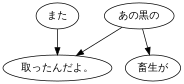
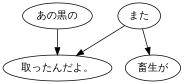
edge "あの黒の" -> "畜生が": now "また" -> "畜生が"
